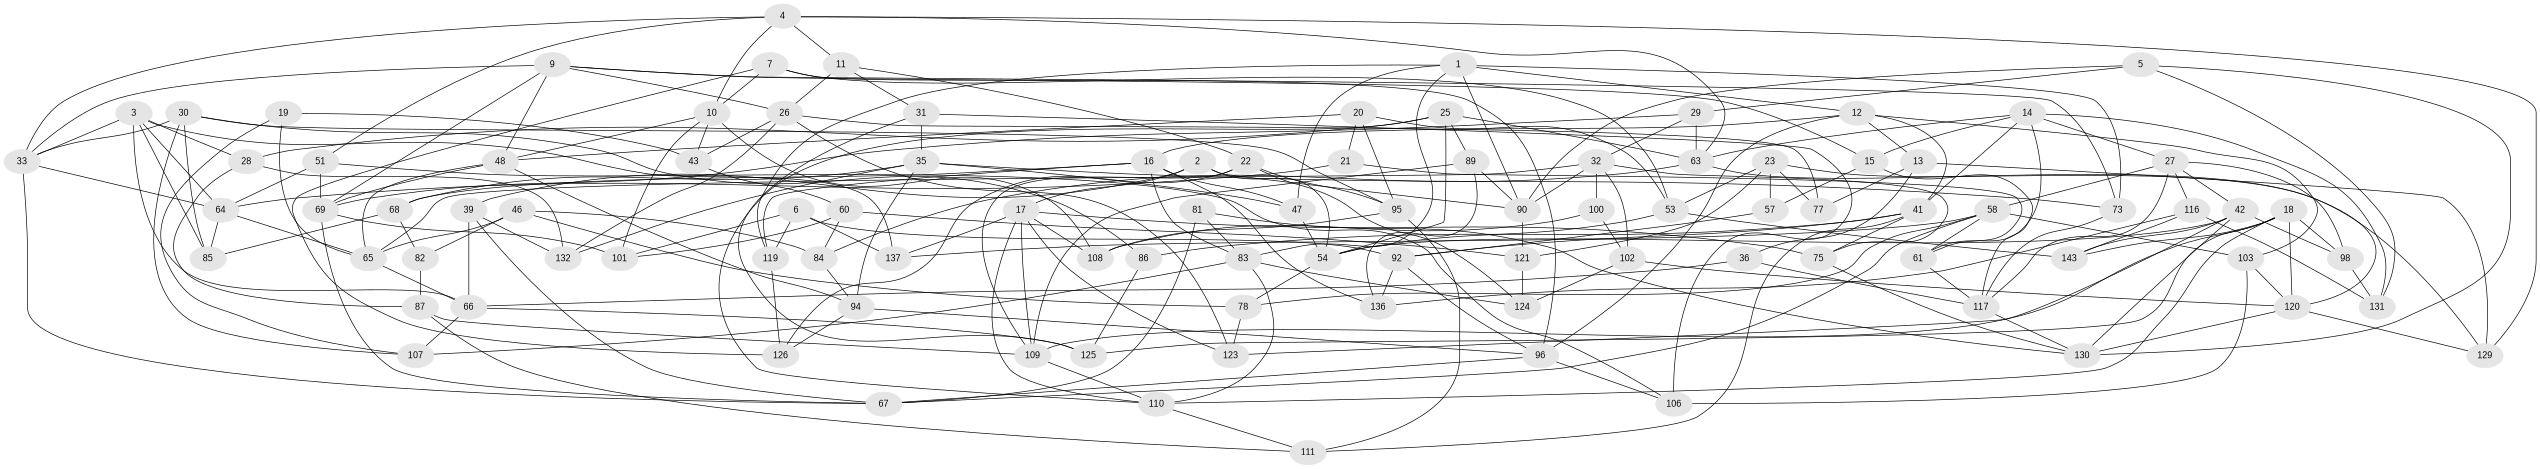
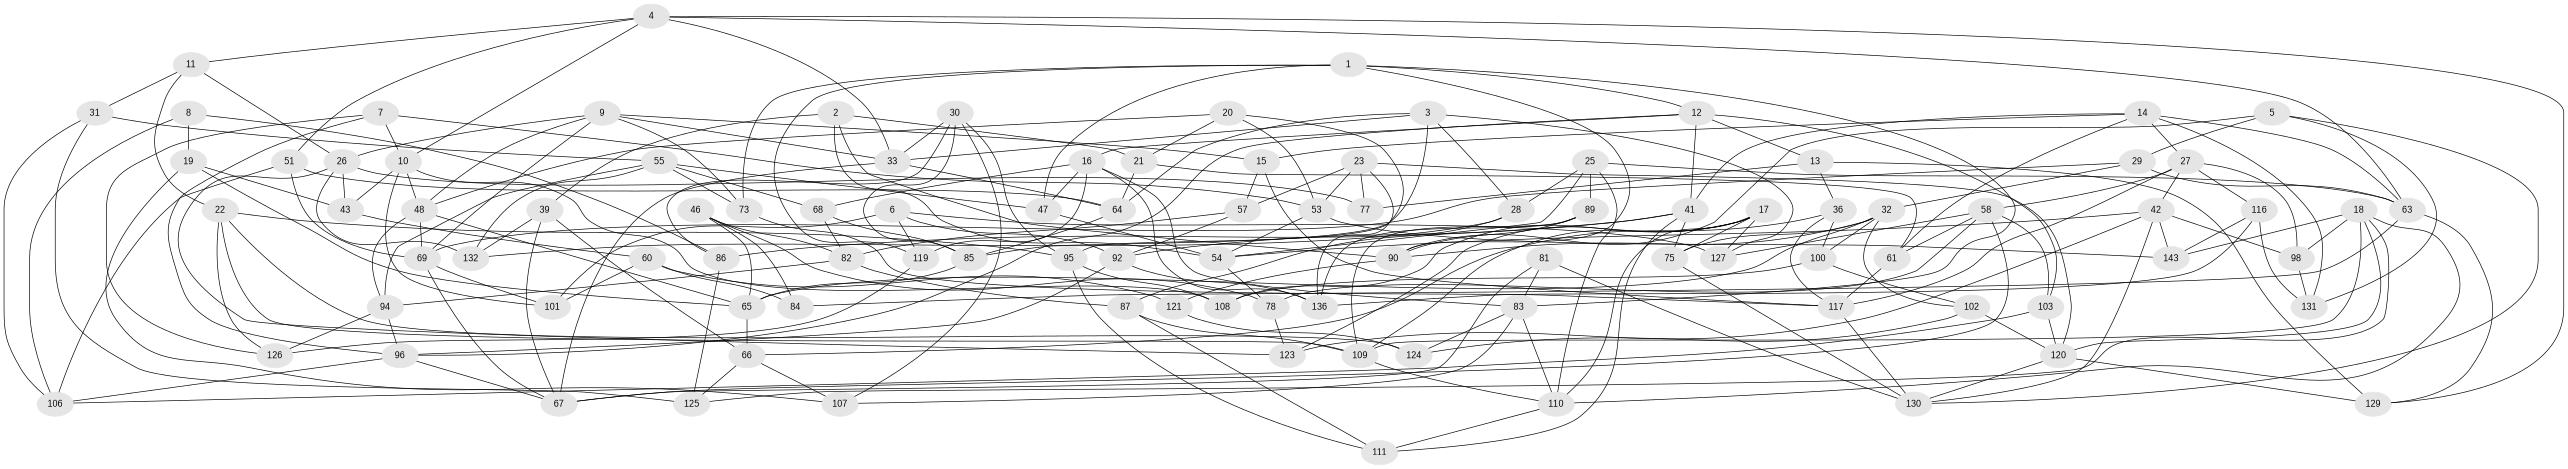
node "8": added
node "35": label "35" -> "55"
edge "2" -- "17": now "2" -- "21"
edge "57" -- "82": added
edge "64" -- "65": now "85" -- "65"
edge "36" -- "100": added
edge "23" -- "121": now "23" -- "136"
node "137": label "137" -> "127"
edge "84" -- "94": now "82" -- "94"
edge "3" -- "66": removed
